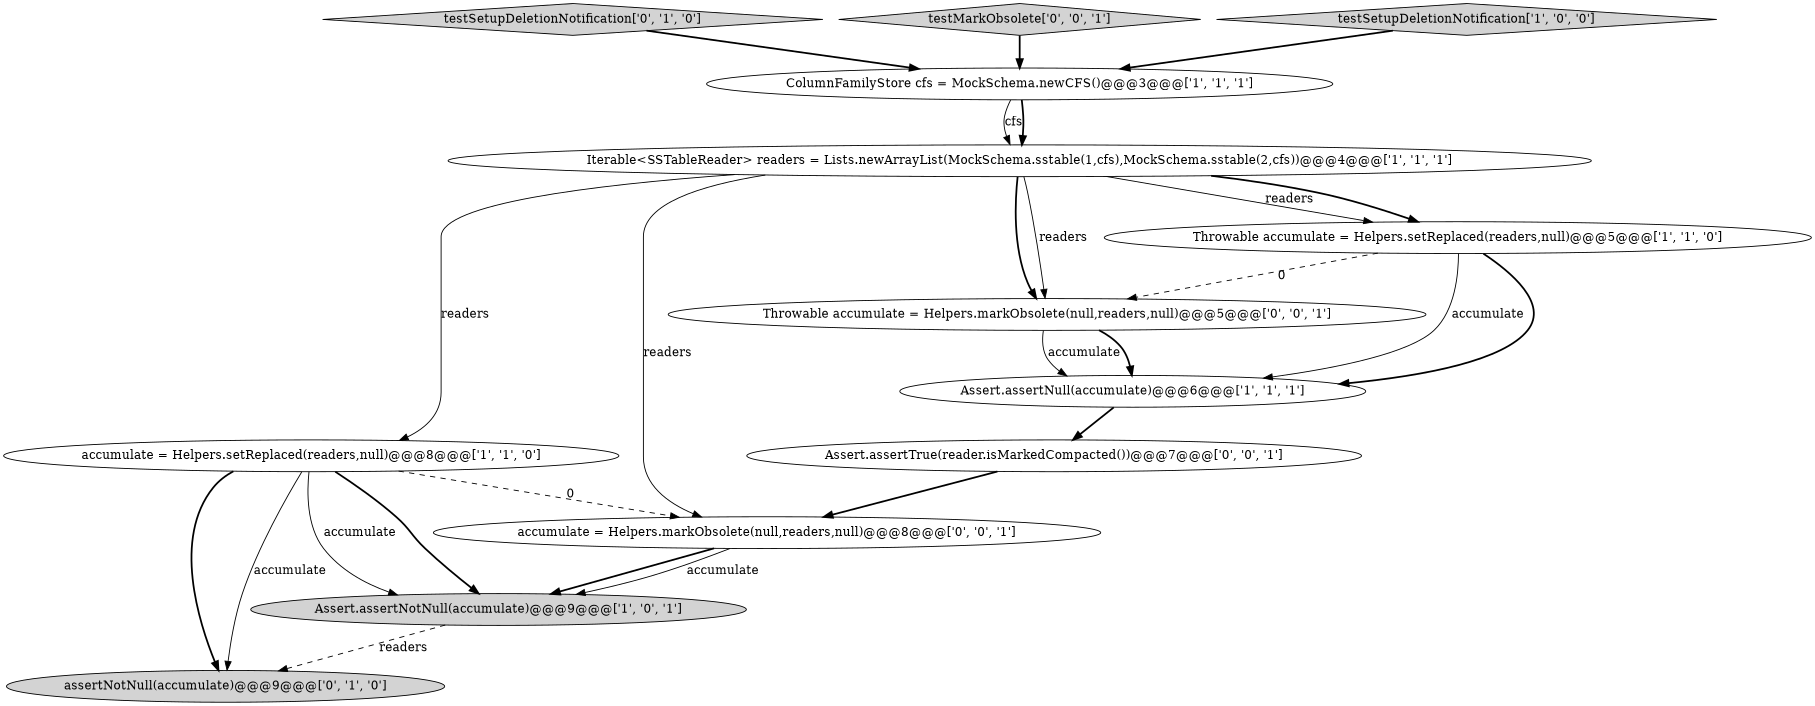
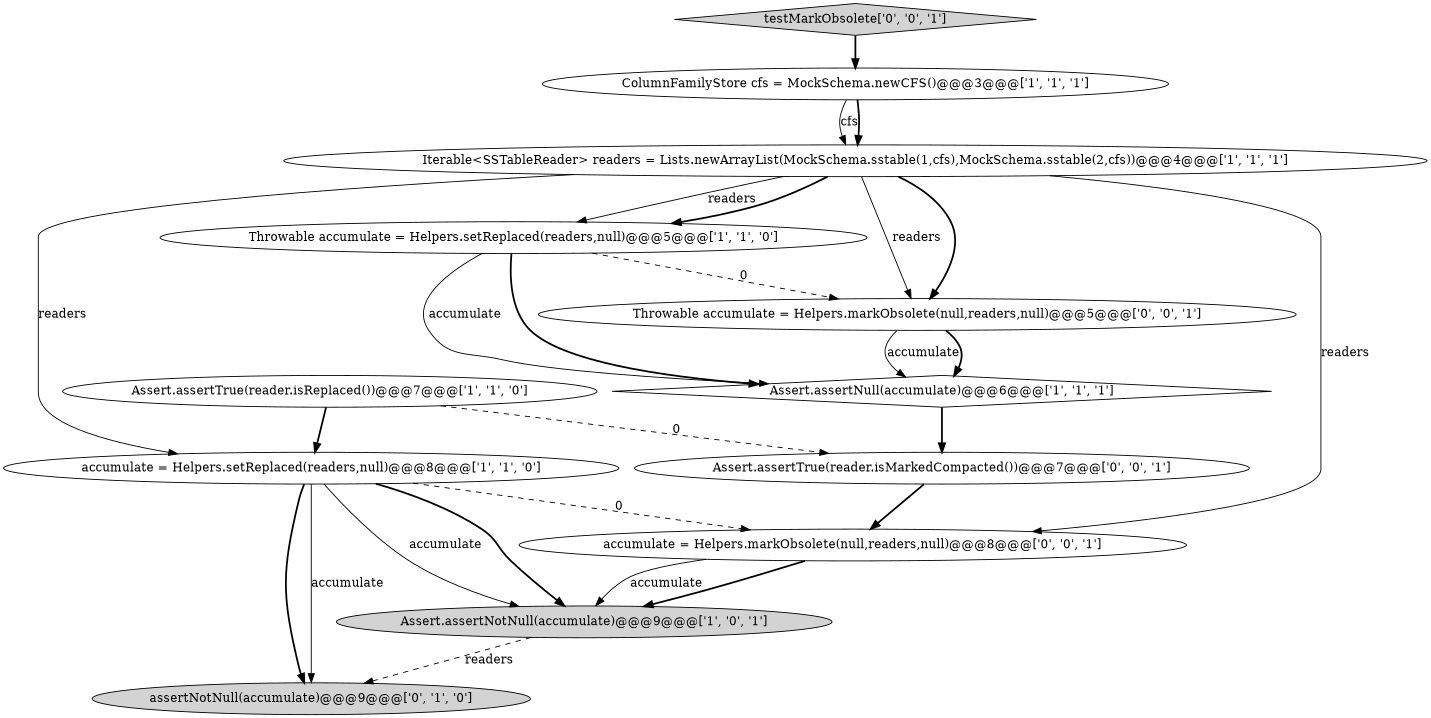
node "testSetupDeletionNotification['0', '1', '0']": removed
node "testSetupDeletionNotification['1', '0', '0']": removed
node "Assert.assertTrue(reader.isReplaced())@@@7@@@['1', '1', '0']": added
node "Assert.assertNull(accumulate)@@@6@@@['1', '1', '1']": shape ellipse -> diamond
